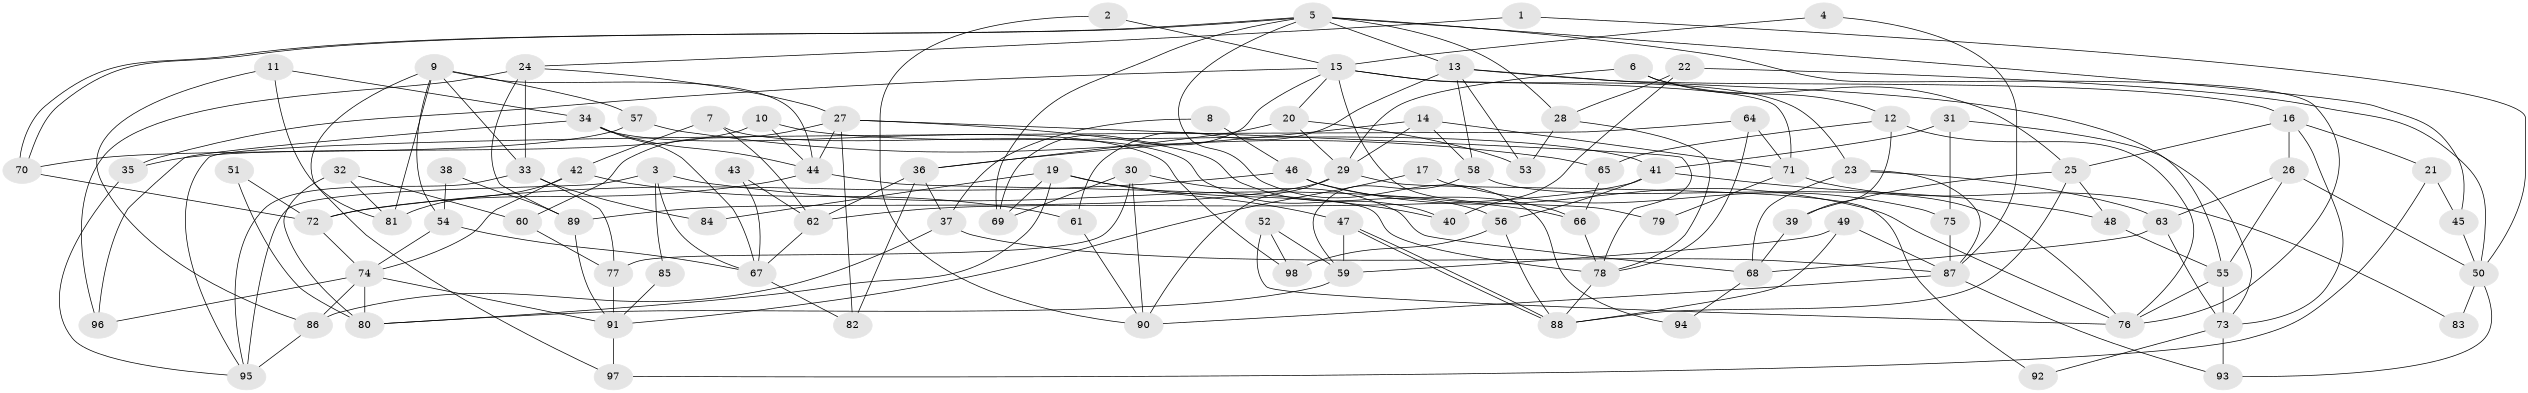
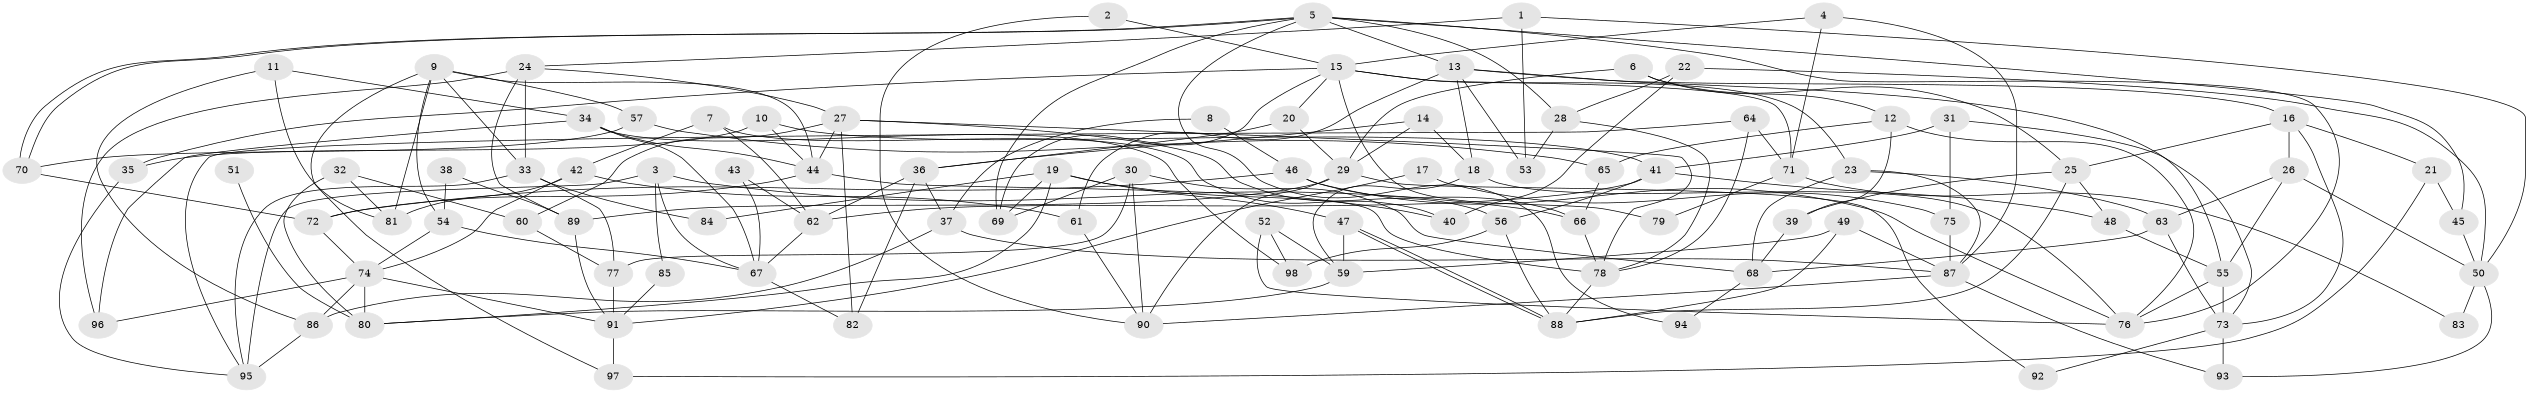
edge "20" -- "53": now "1" -- "53"
edge "14" -- "71": now "4" -- "71"
node "58": label "58" -> "18"
edge "51" -- "72": removed
